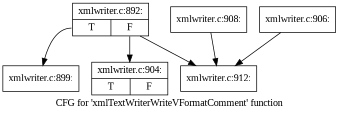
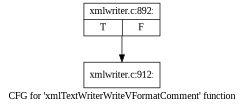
node "xmlwriter.c:908:": removed
node "xmlwriter.c:906:": removed
node "xmlwriter.c:899:": removed
node "xmlwriter.c:904:": removed
